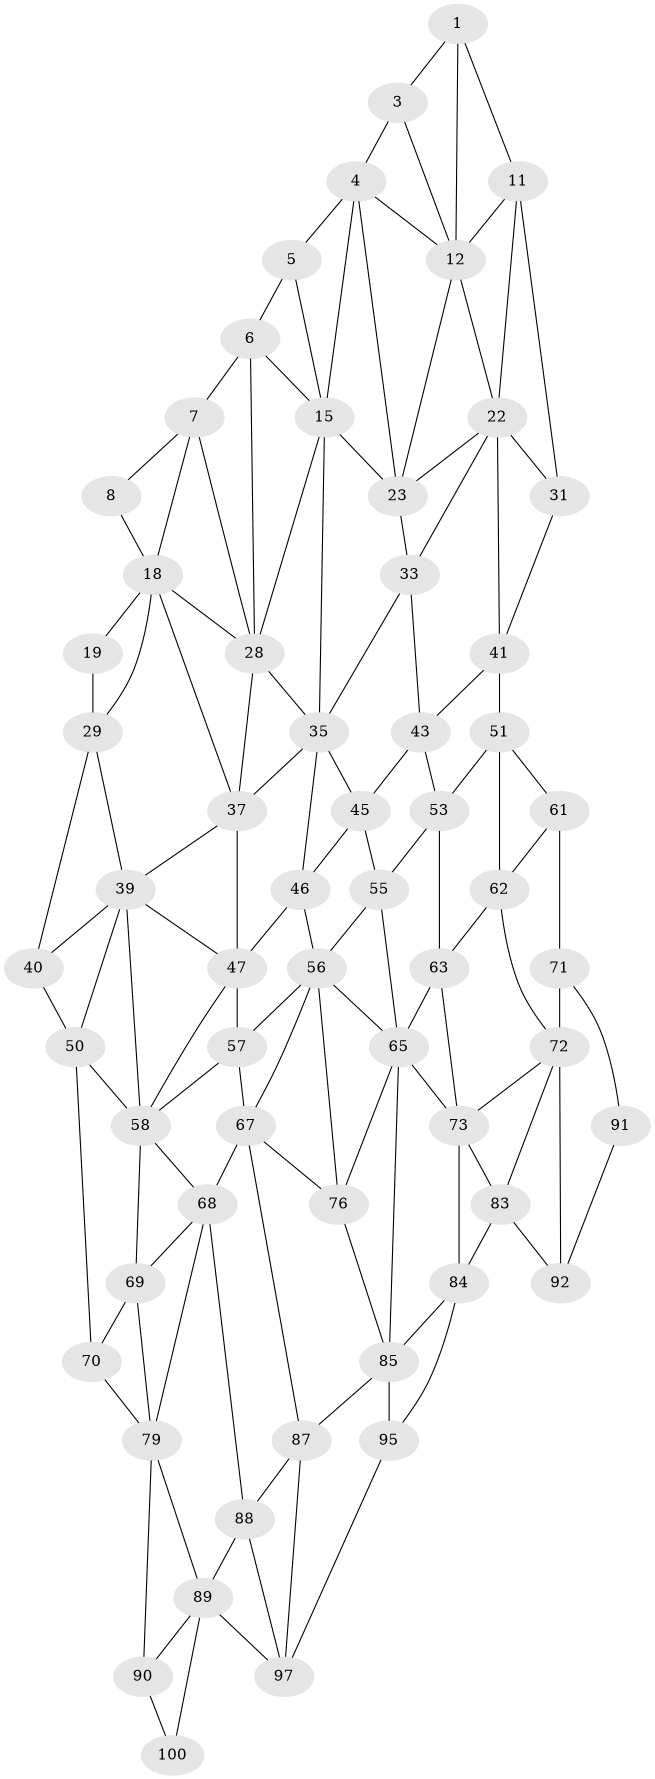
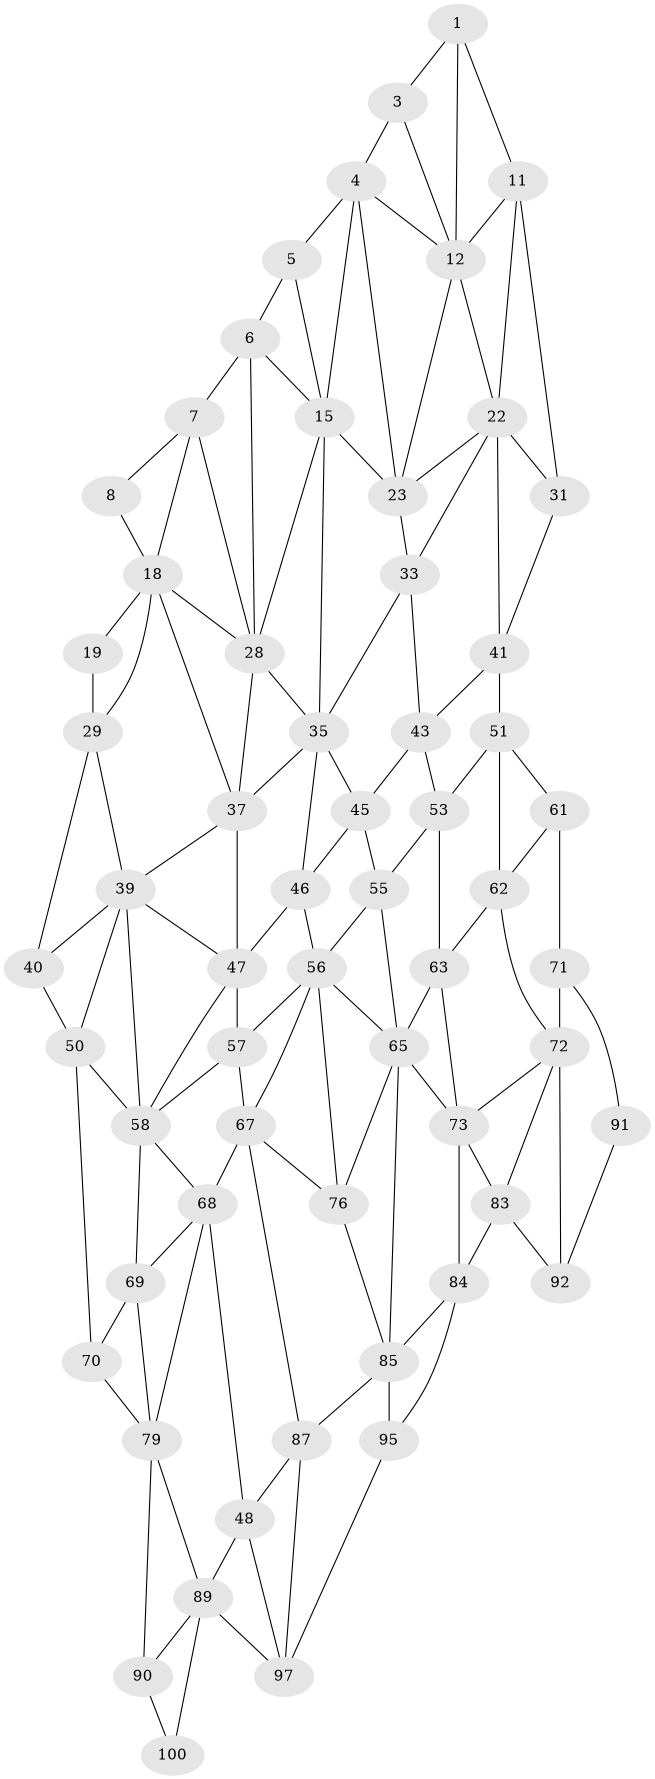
node "88": label "88" -> "48"
